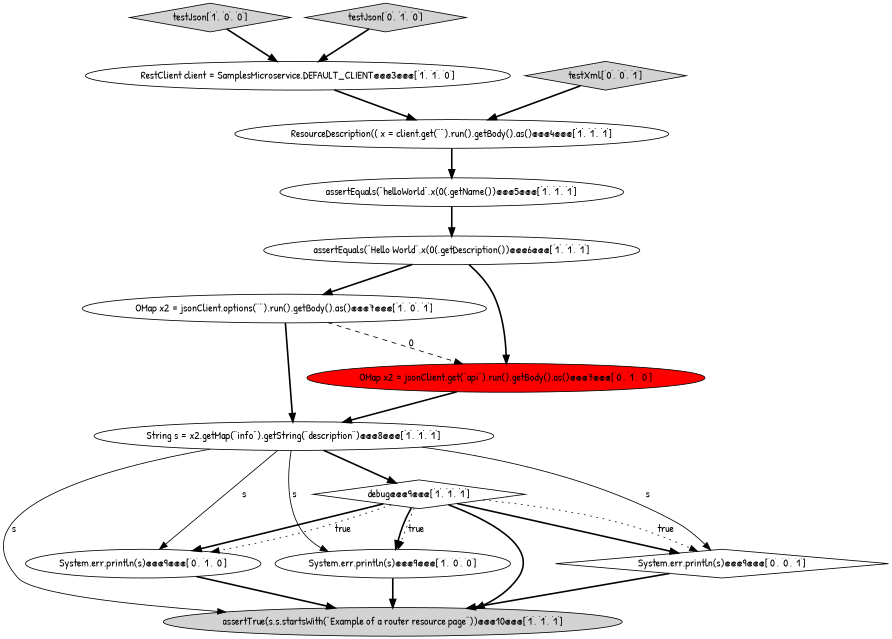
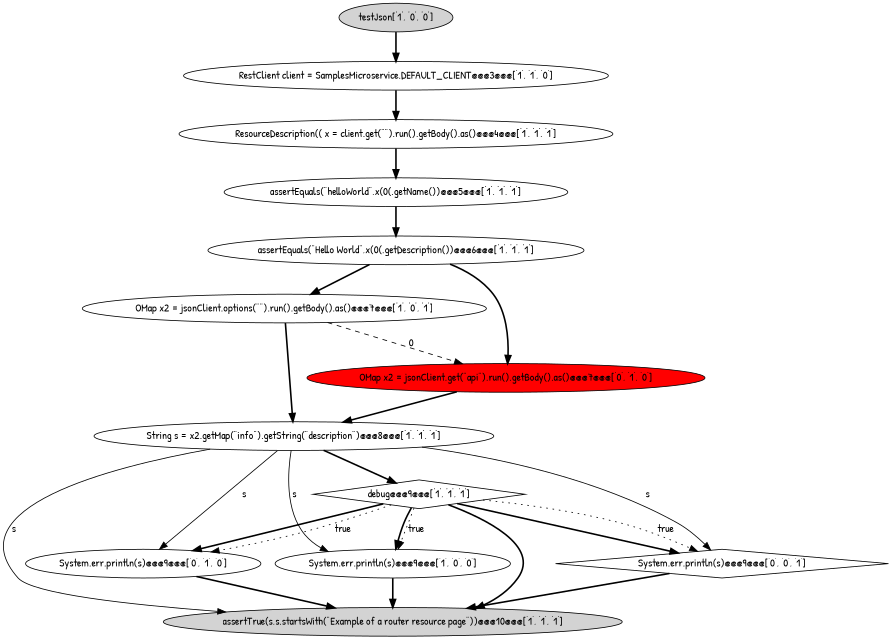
node "testJson['1', '0', '0']": shape diamond -> ellipse
node "testJson['0', '1', '0']": removed
node "testXml['0', '0', '1']": removed
